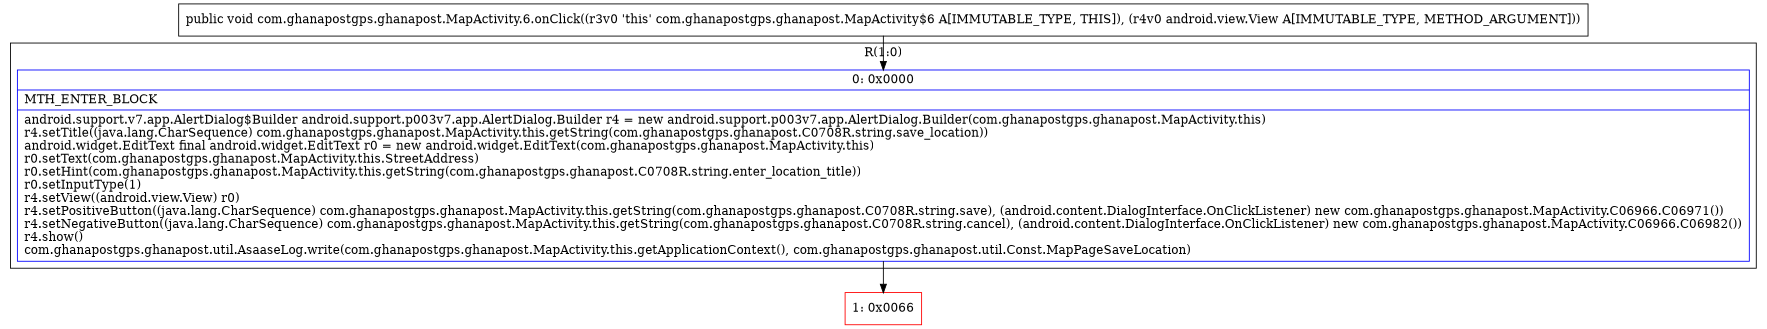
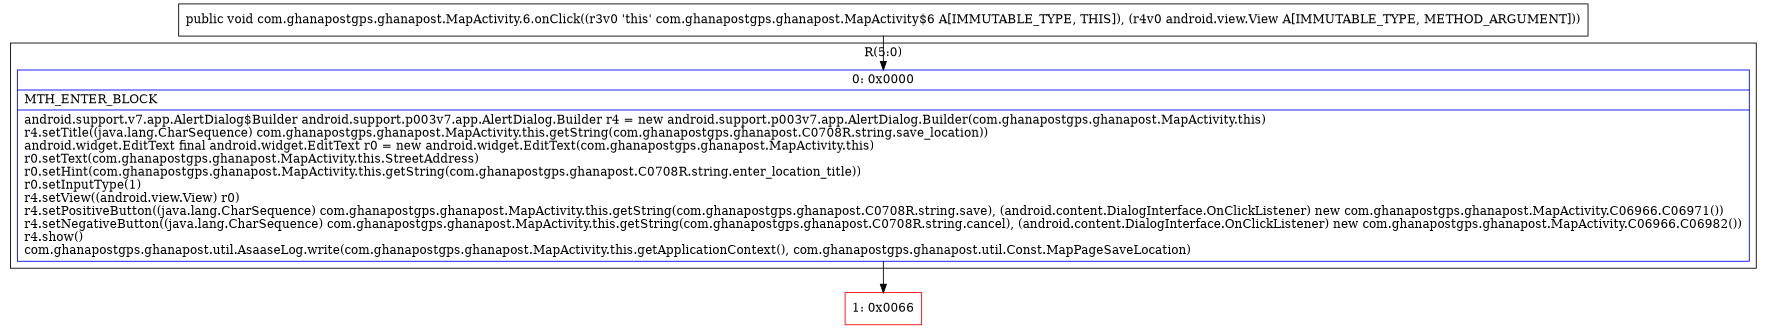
cluster "R(1:0)": label "R(1:0)" -> "R(5:0)"
